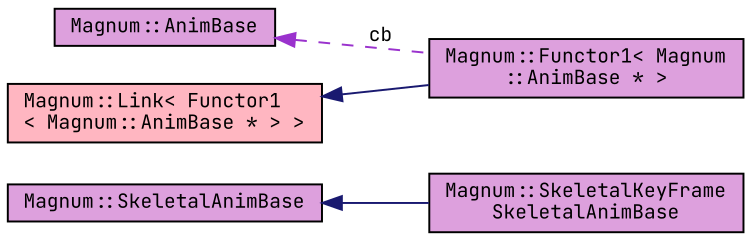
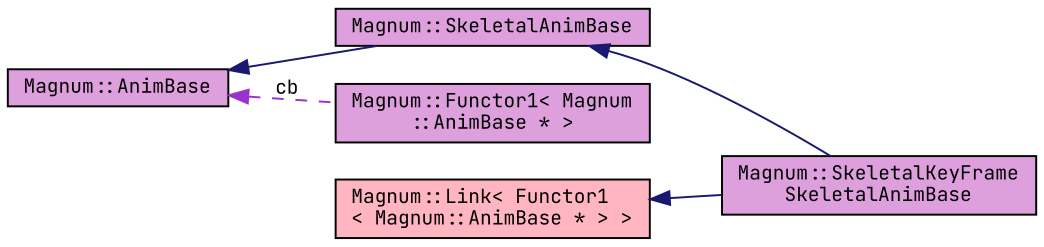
edge "Magnum::SkeletalAnimBase" -> "Magnum::AnimBase": added
edge "Magnum::Functor1< Magnum ::AnimBase * >" -> "Magnum::Link< Functor1 < Magnum::AnimBase * > >": now "Magnum::SkeletalKeyFrame SkeletalAnimBase" -> "Magnum::Link< Functor1 < Magnum::AnimBase * > >"
